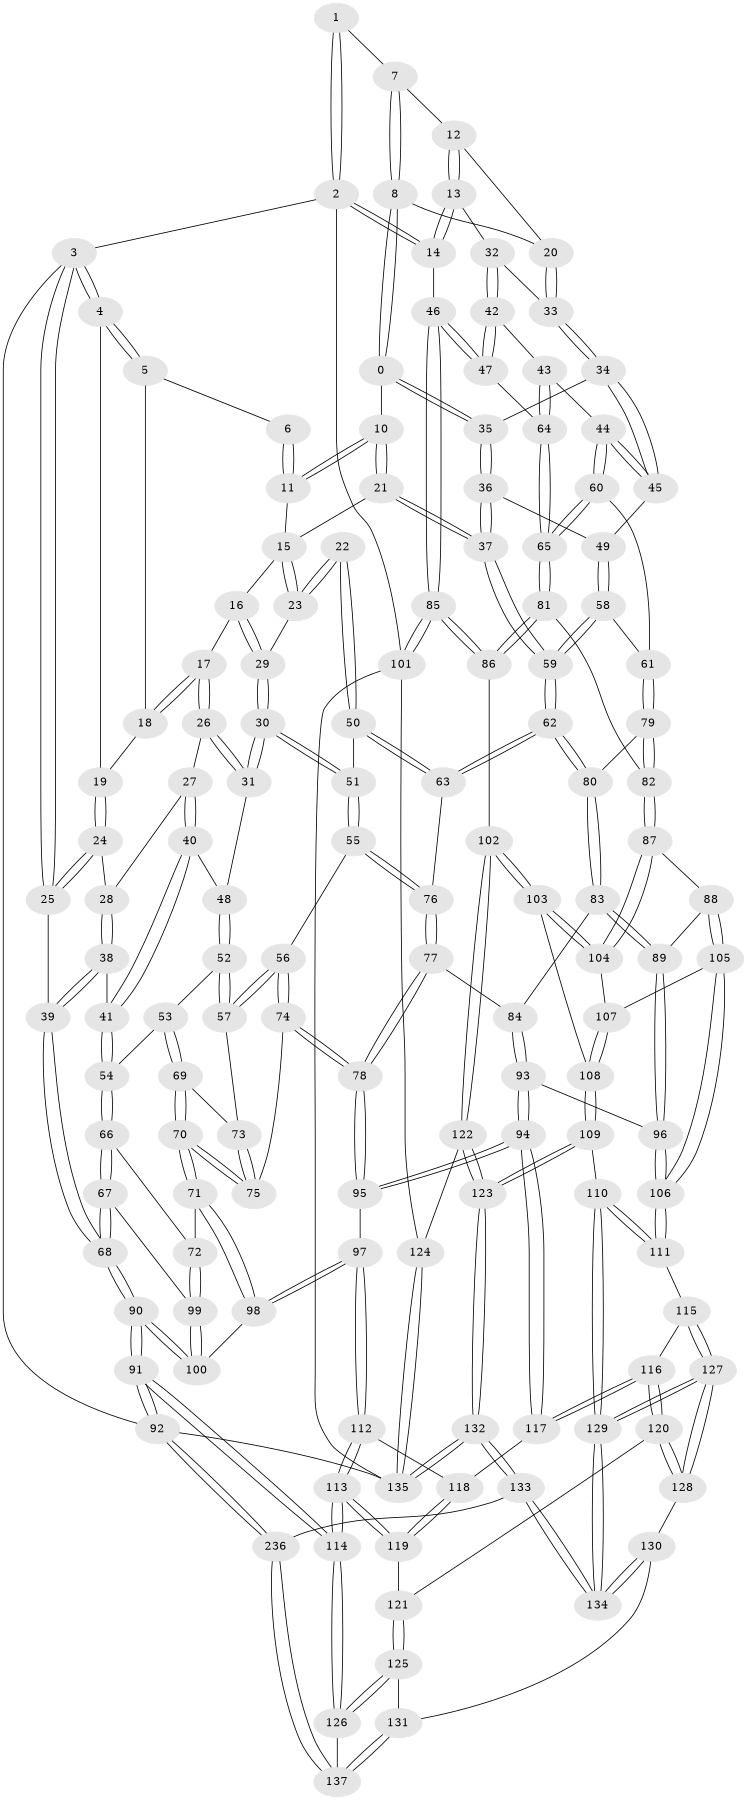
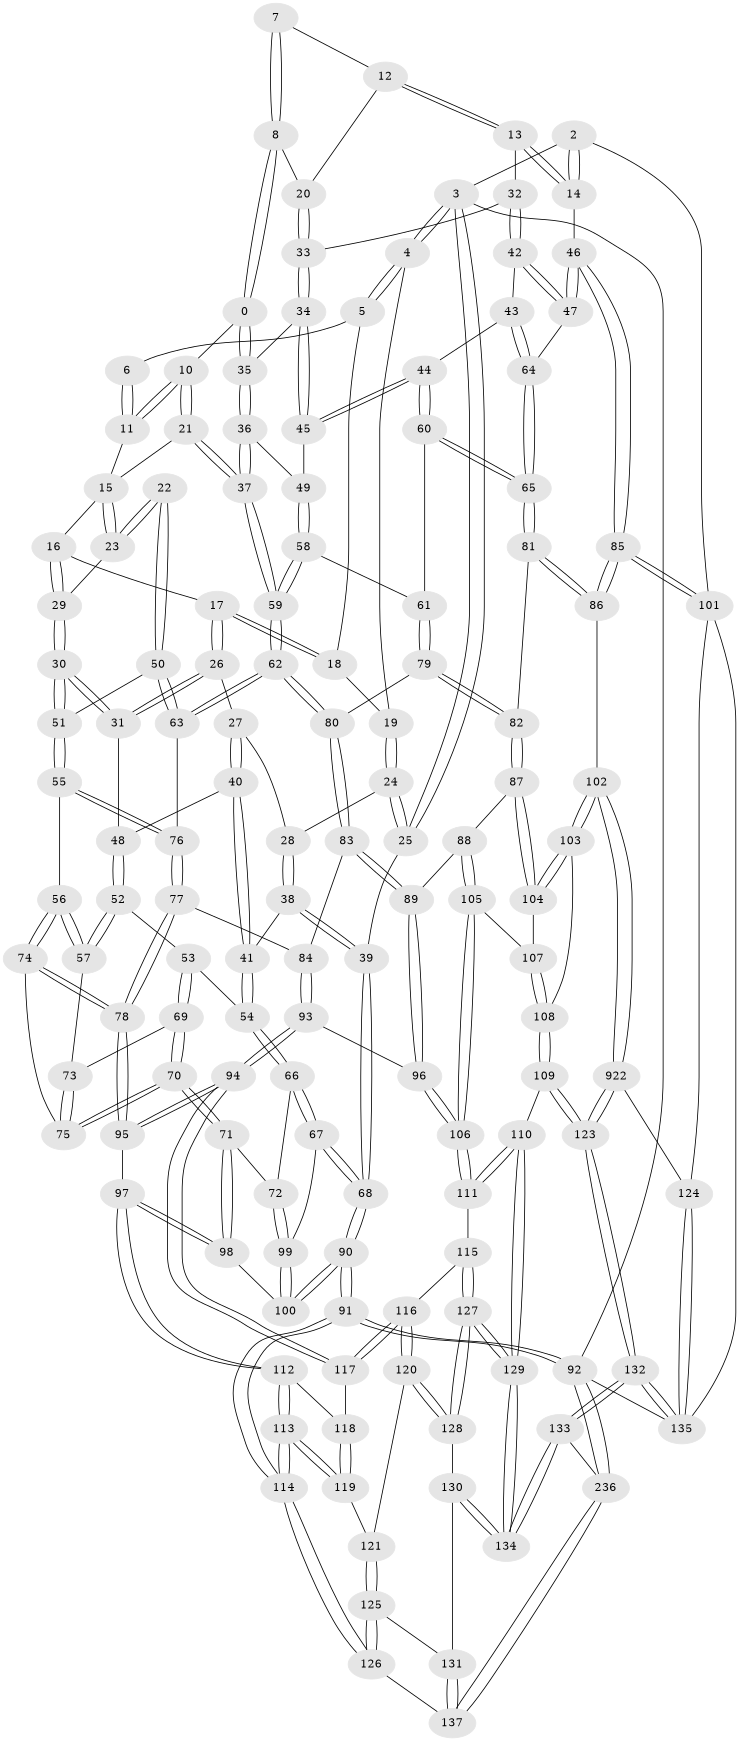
node "1": removed
node "122": label "122" -> "922"
